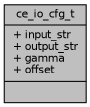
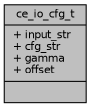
node "ce_io_cfg_t": text "+ output_str" -> "+ cfg_str"
